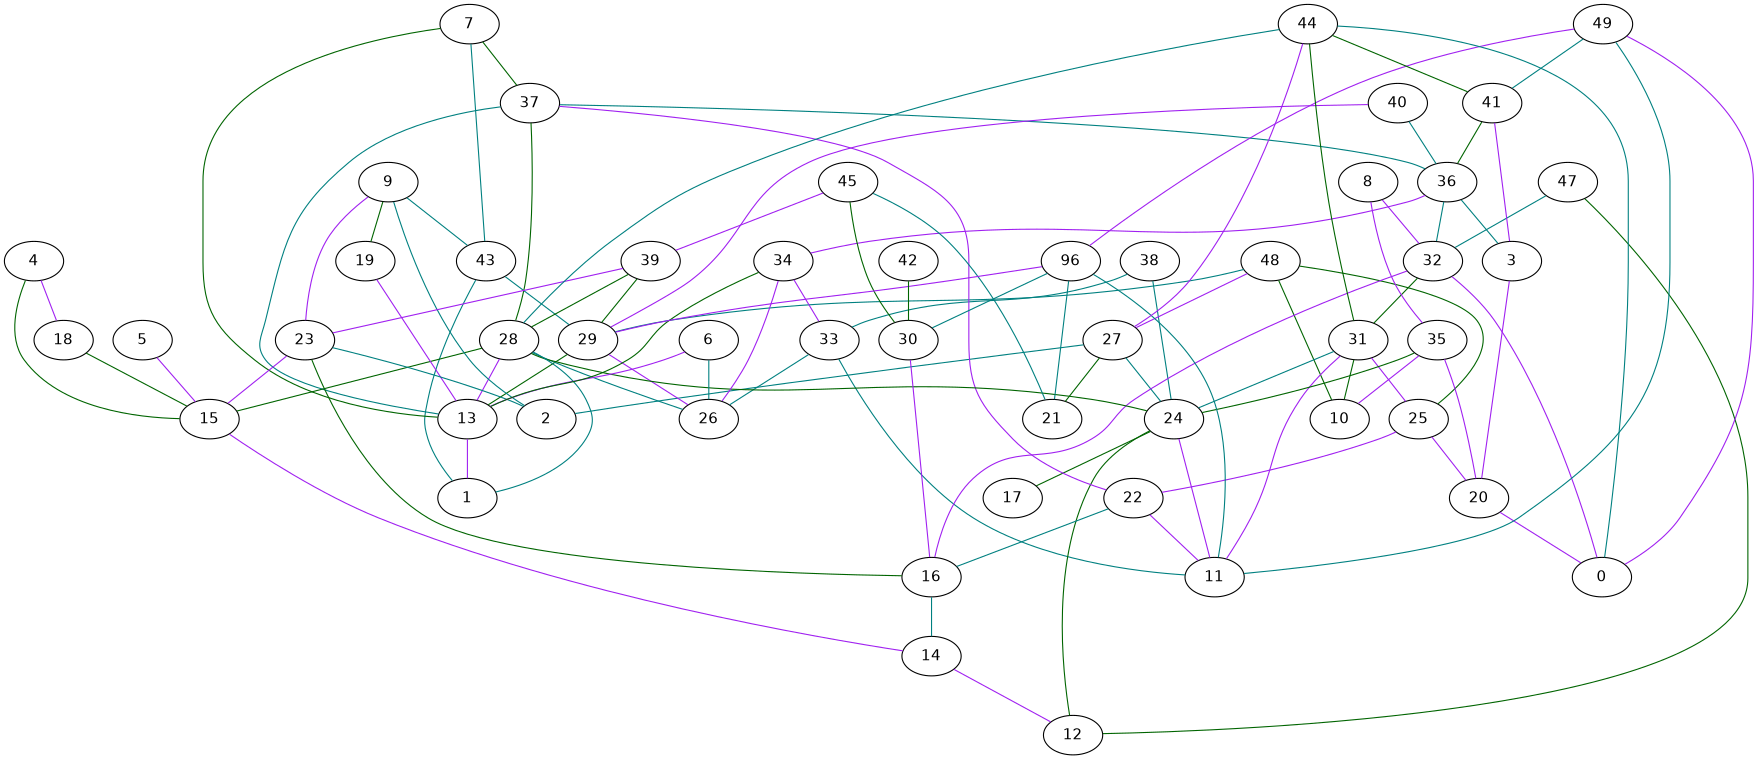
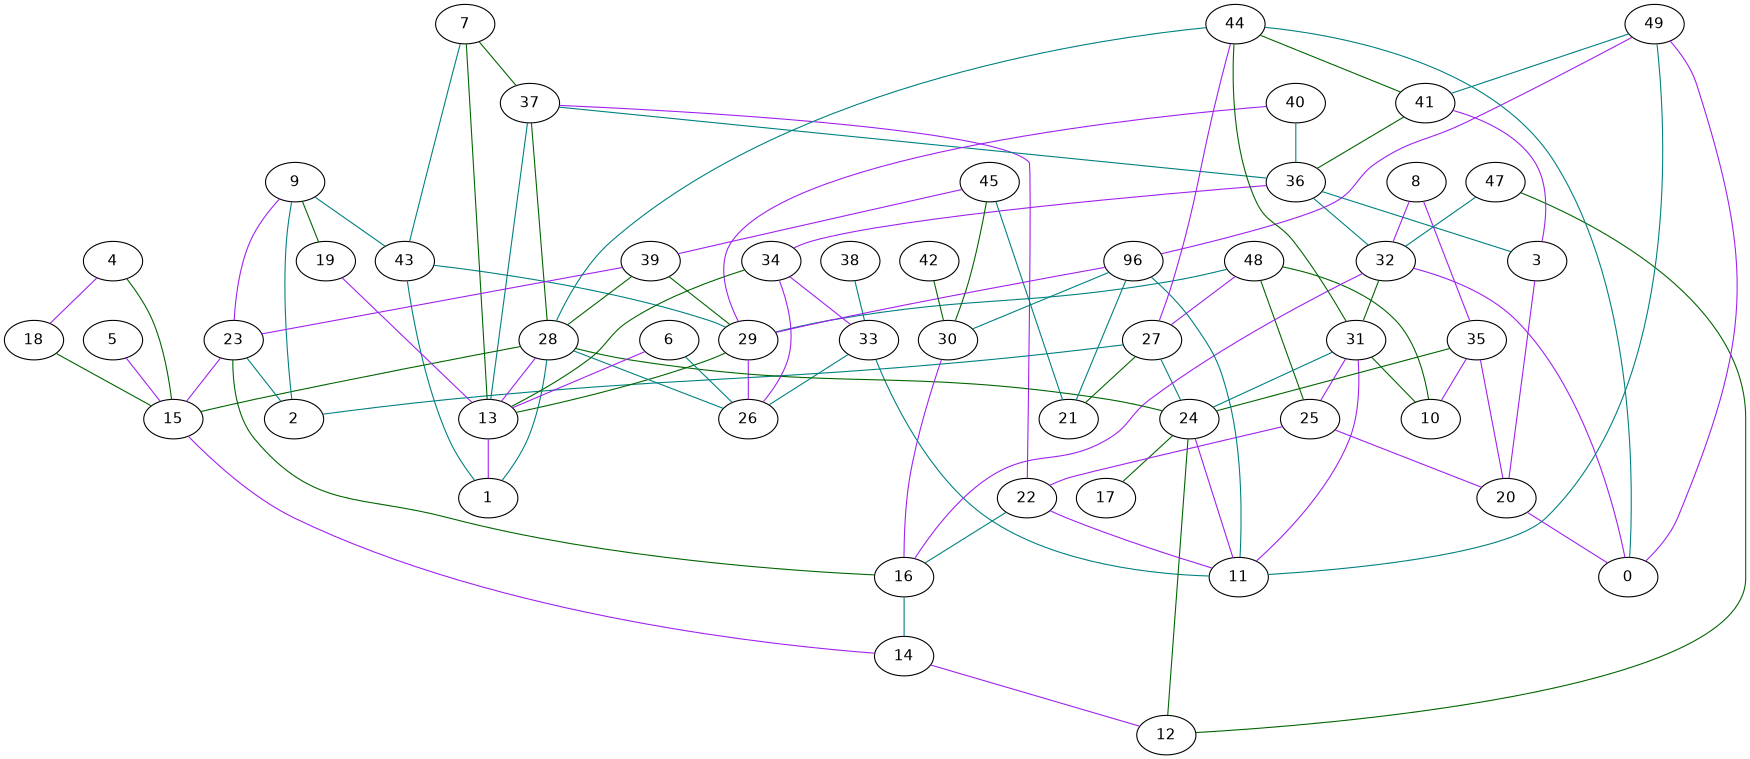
edge "38" -- "24": removed
